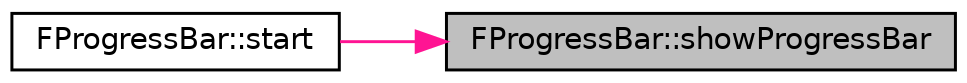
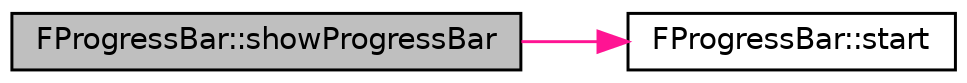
edge "FProgressBar::start" -> "FProgressBar::showProgressBar": reversed
